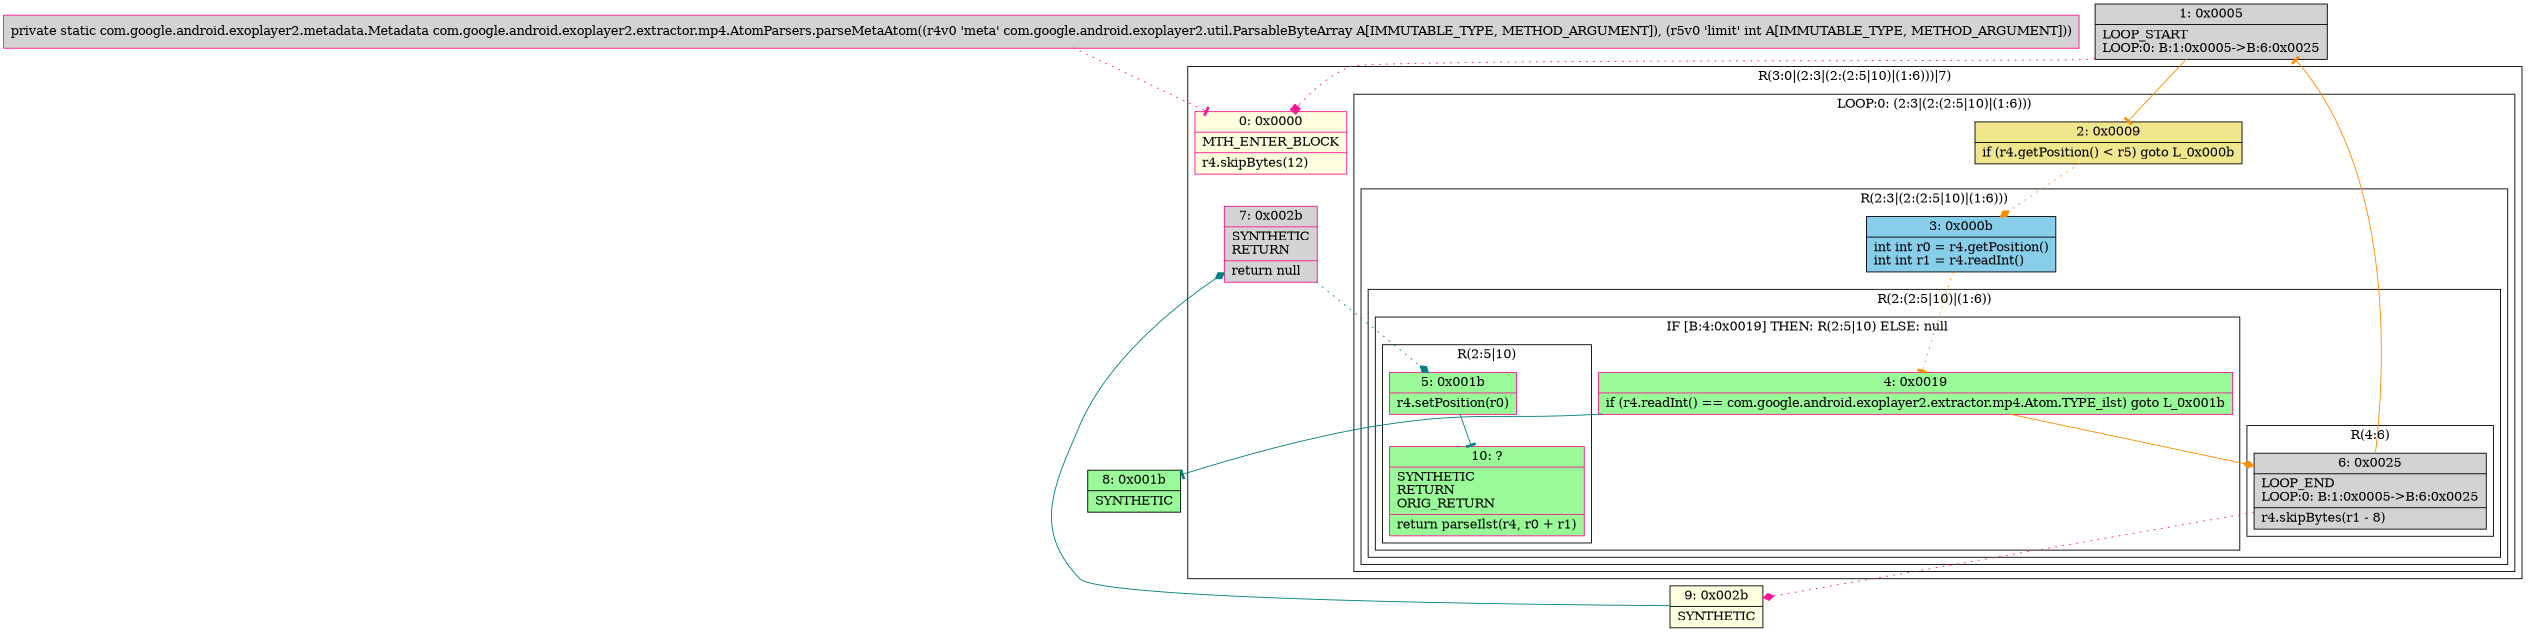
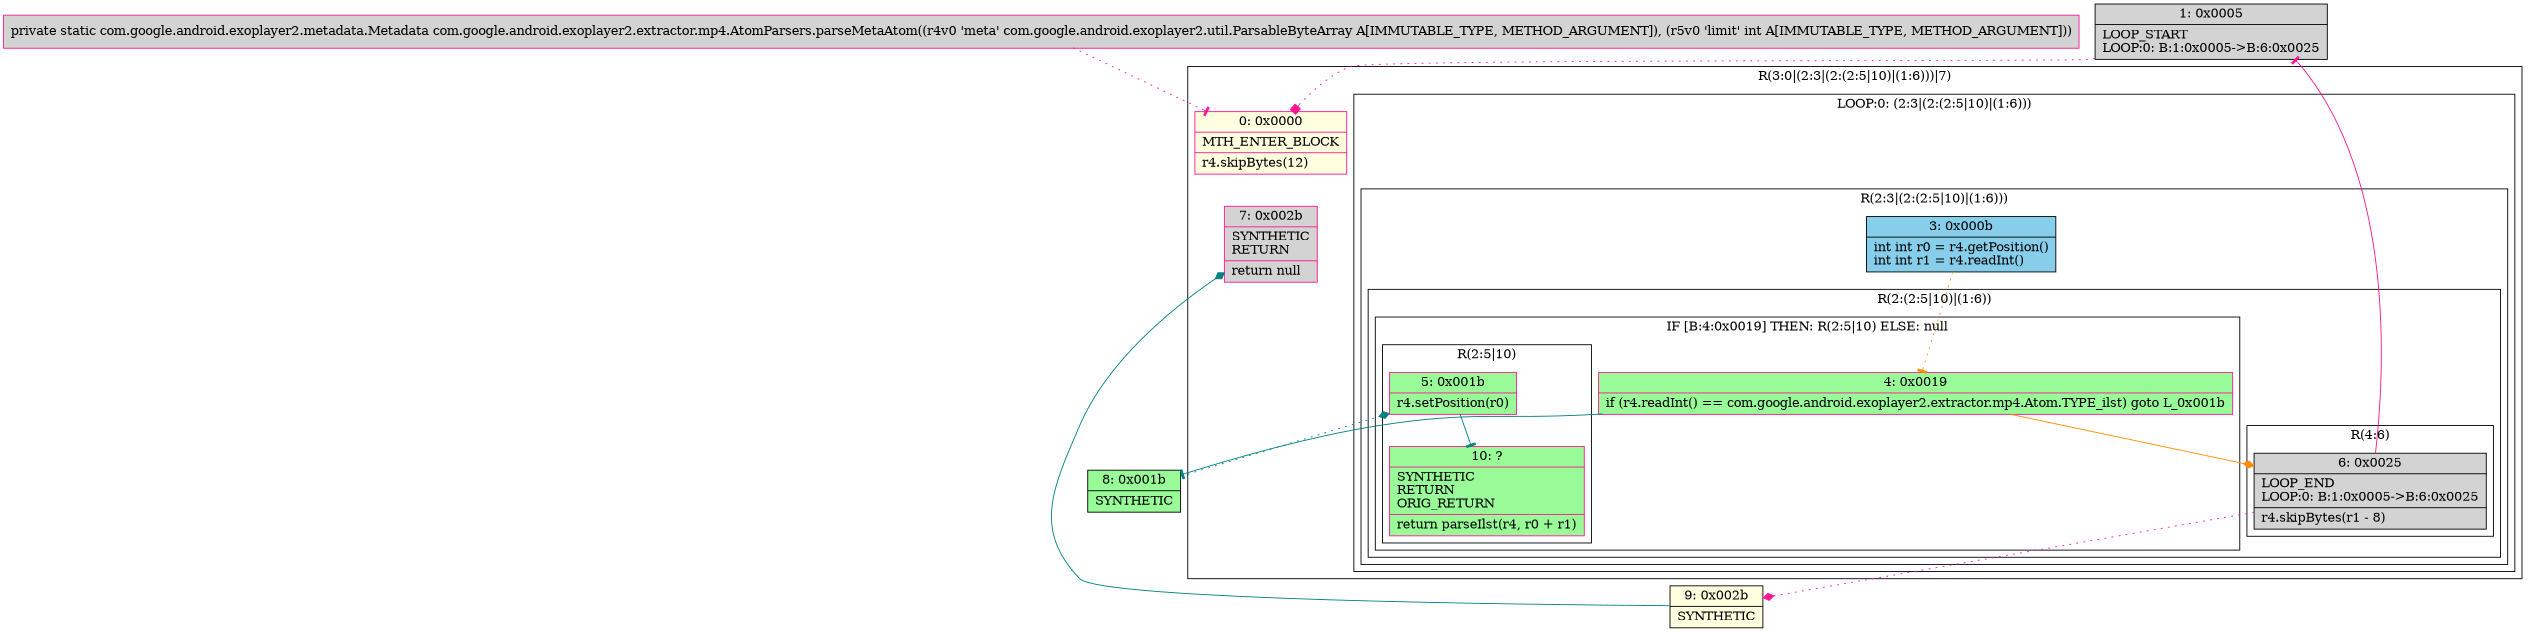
node "2: 0x0009": removed
edge "6: 0x0025" -> "1: 0x0005": color darkorange -> deeppink
edge "7: 0x002b" -> "5: 0x001b": now "8: 0x001b" -> "5: 0x001b"
